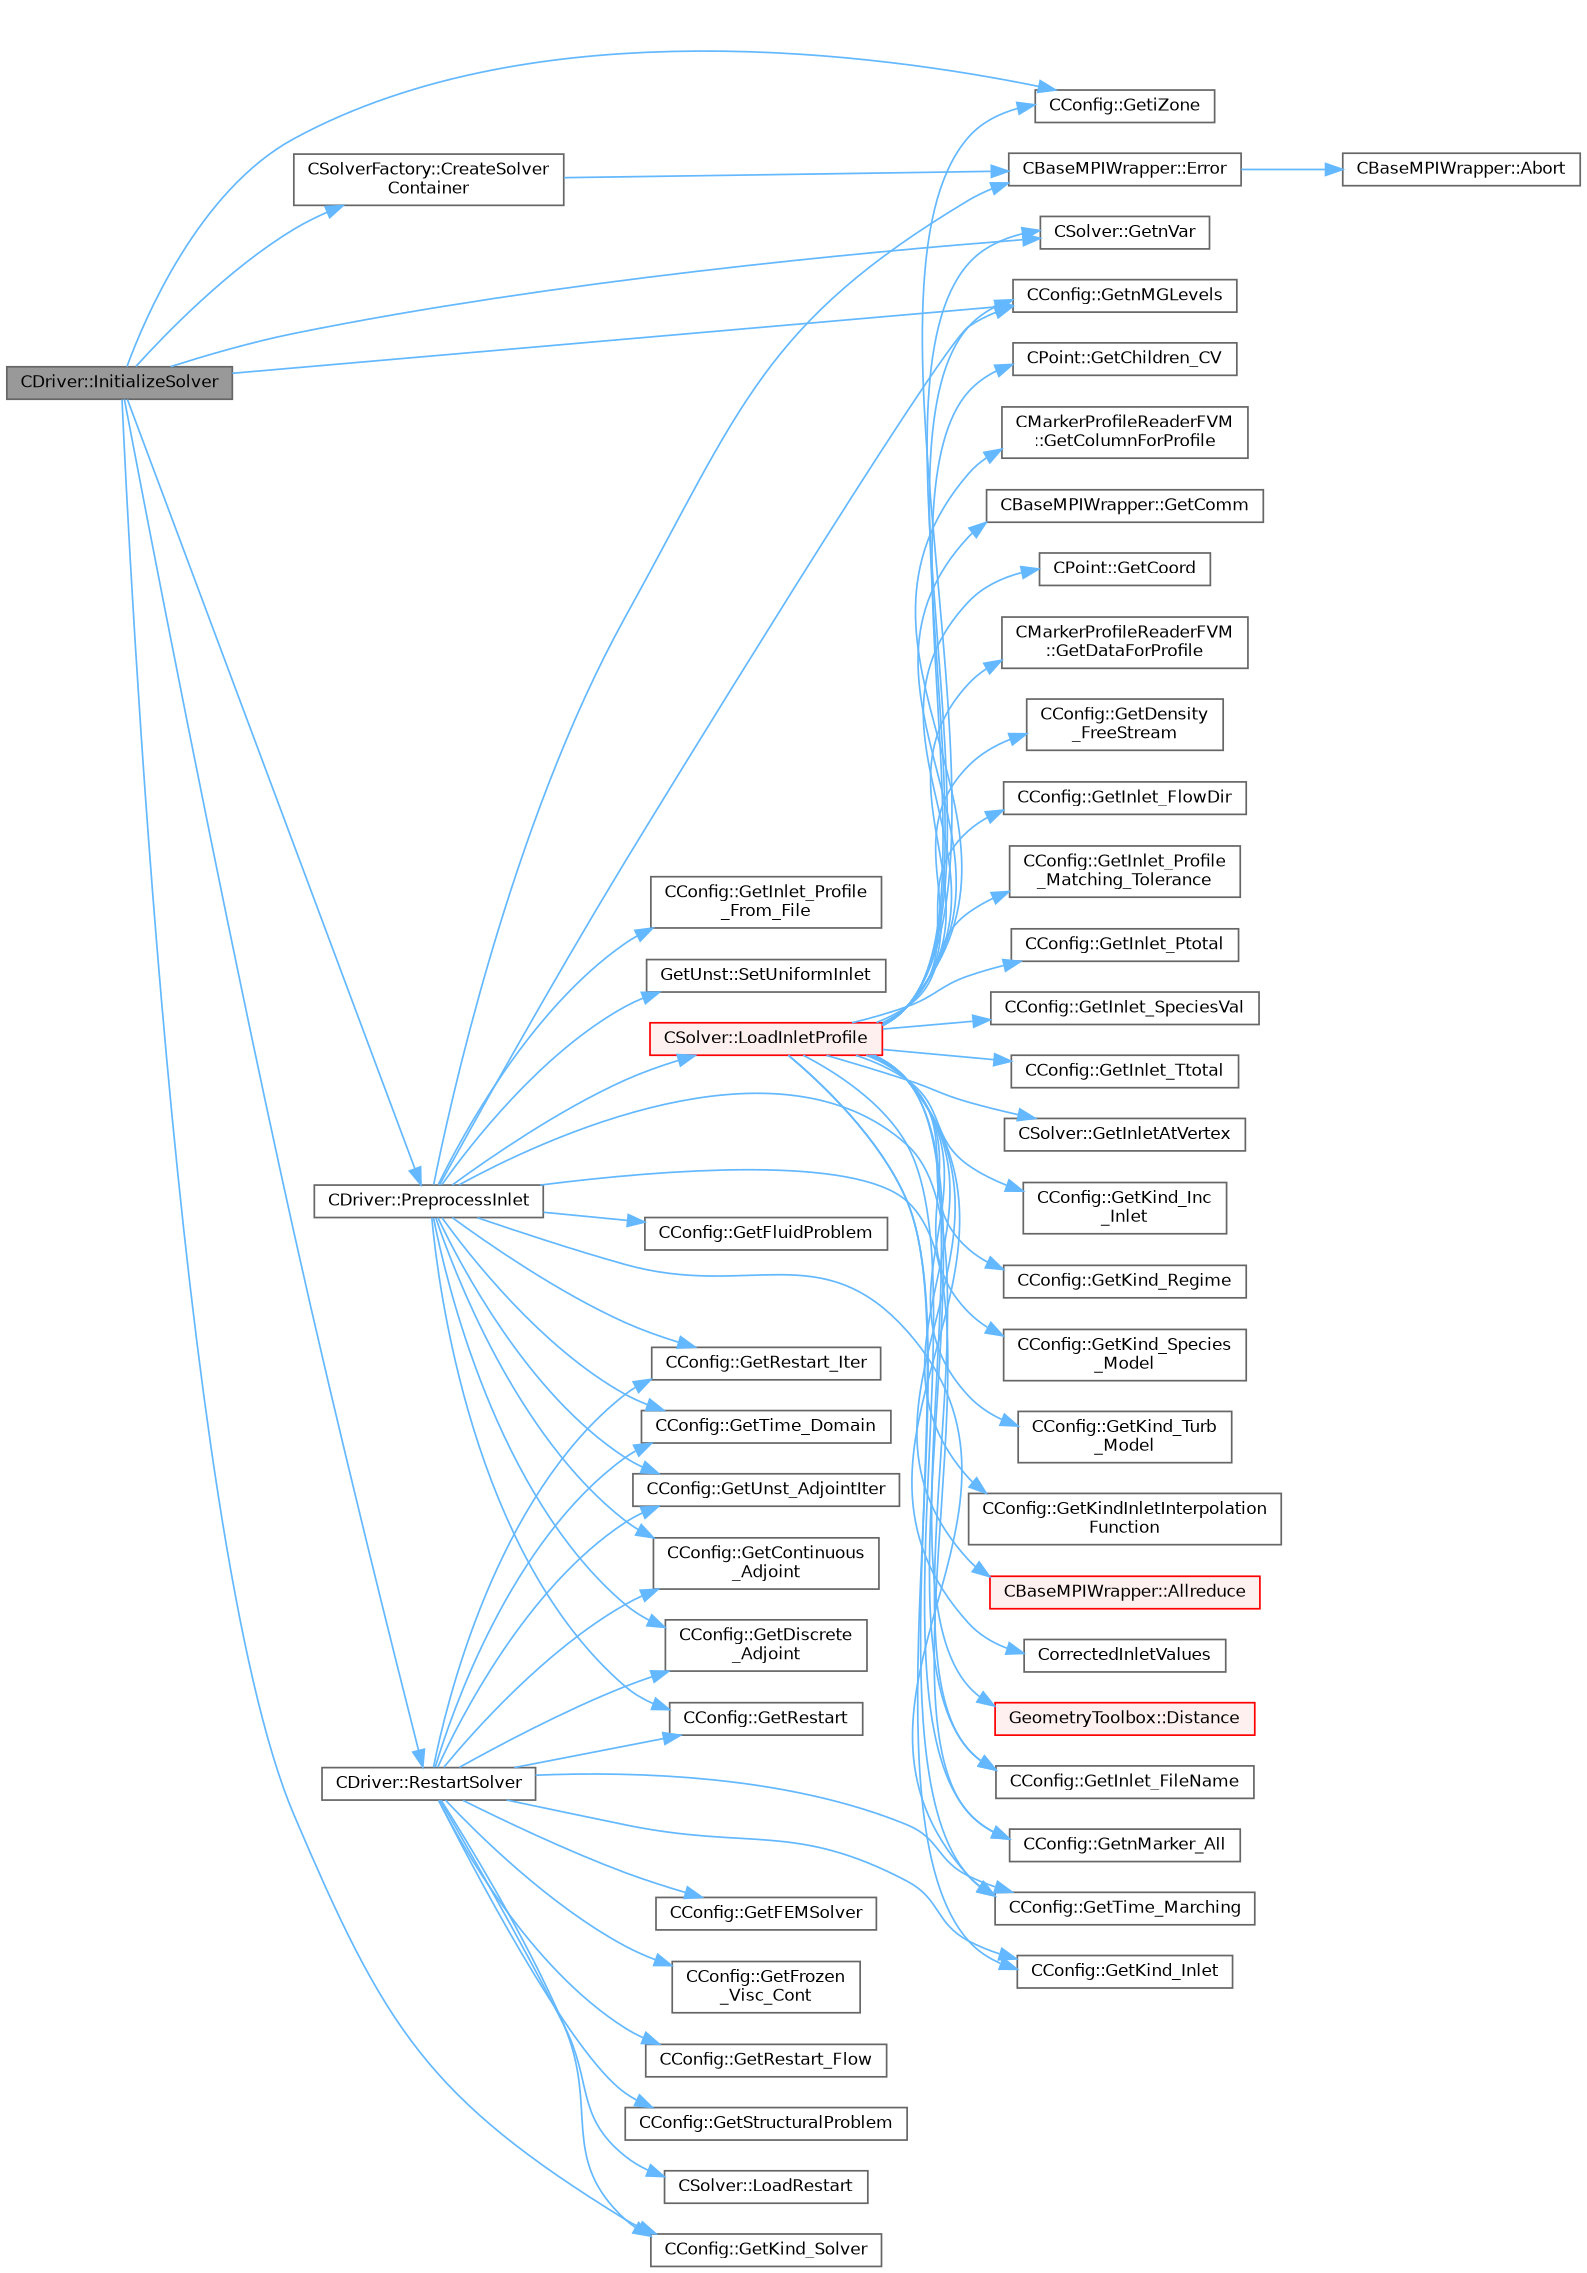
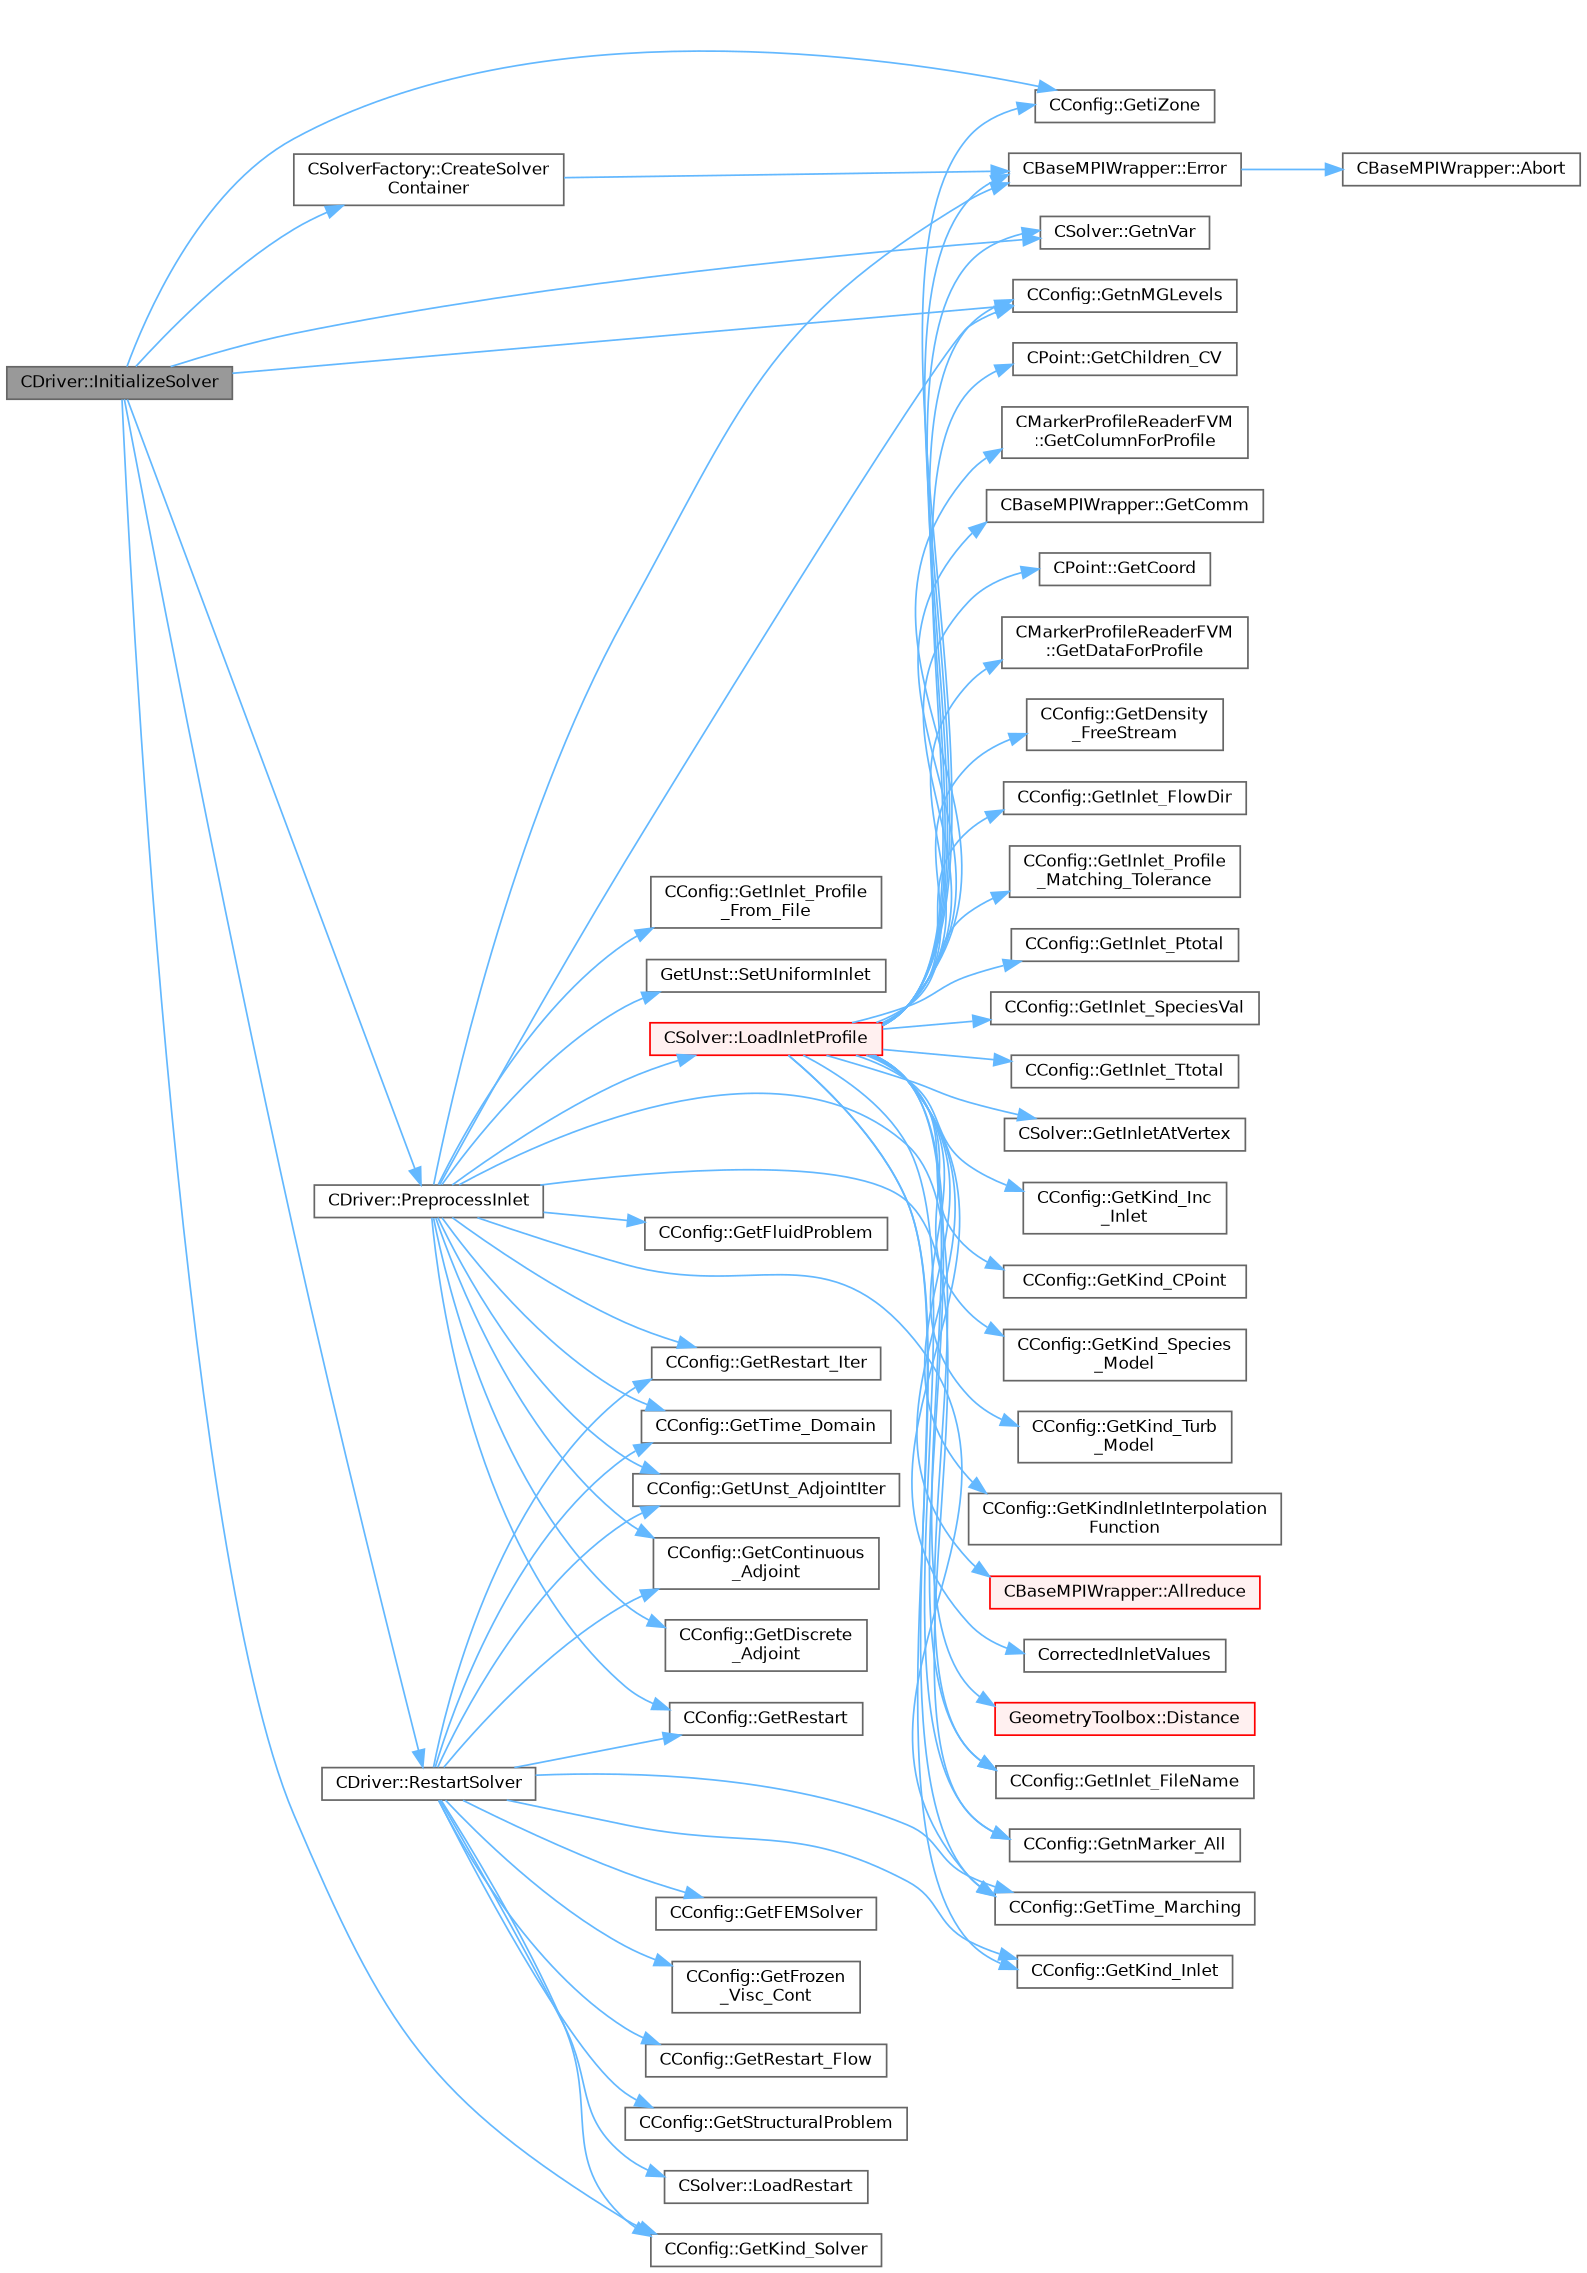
edge "CSolver::LoadInletProfile" -> "CBaseMPIWrapper::Error": added
node "CConfig::GetKind_Regime": label "CConfig::GetKind_Regime" -> "CConfig::GetKind_CPoint"
edge "CDriver::RestartSolver" -> "CConfig::GetDiscrete _Adjoint": removed
